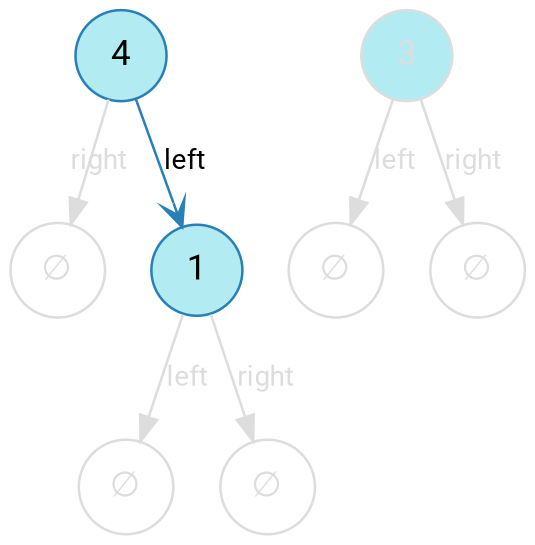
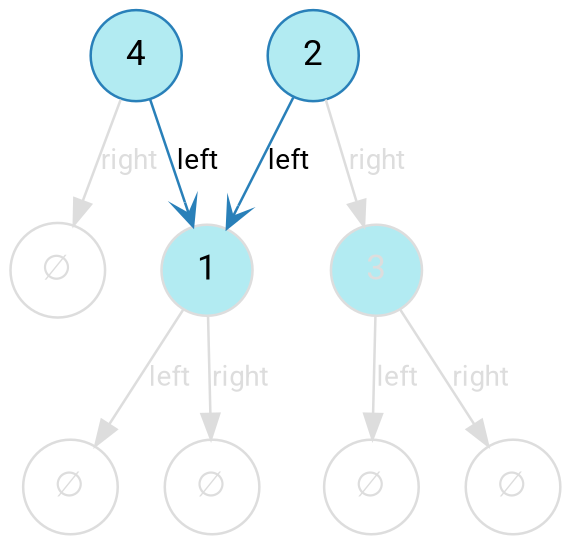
node "2": added
node "1": color #2980b9 -> #dddddd
